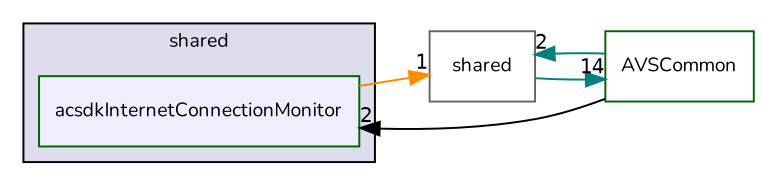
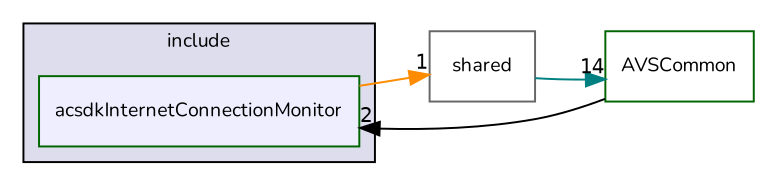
cluster "shared": label "shared" -> "include"
edge "AVSCommon" -> "shared": removed
